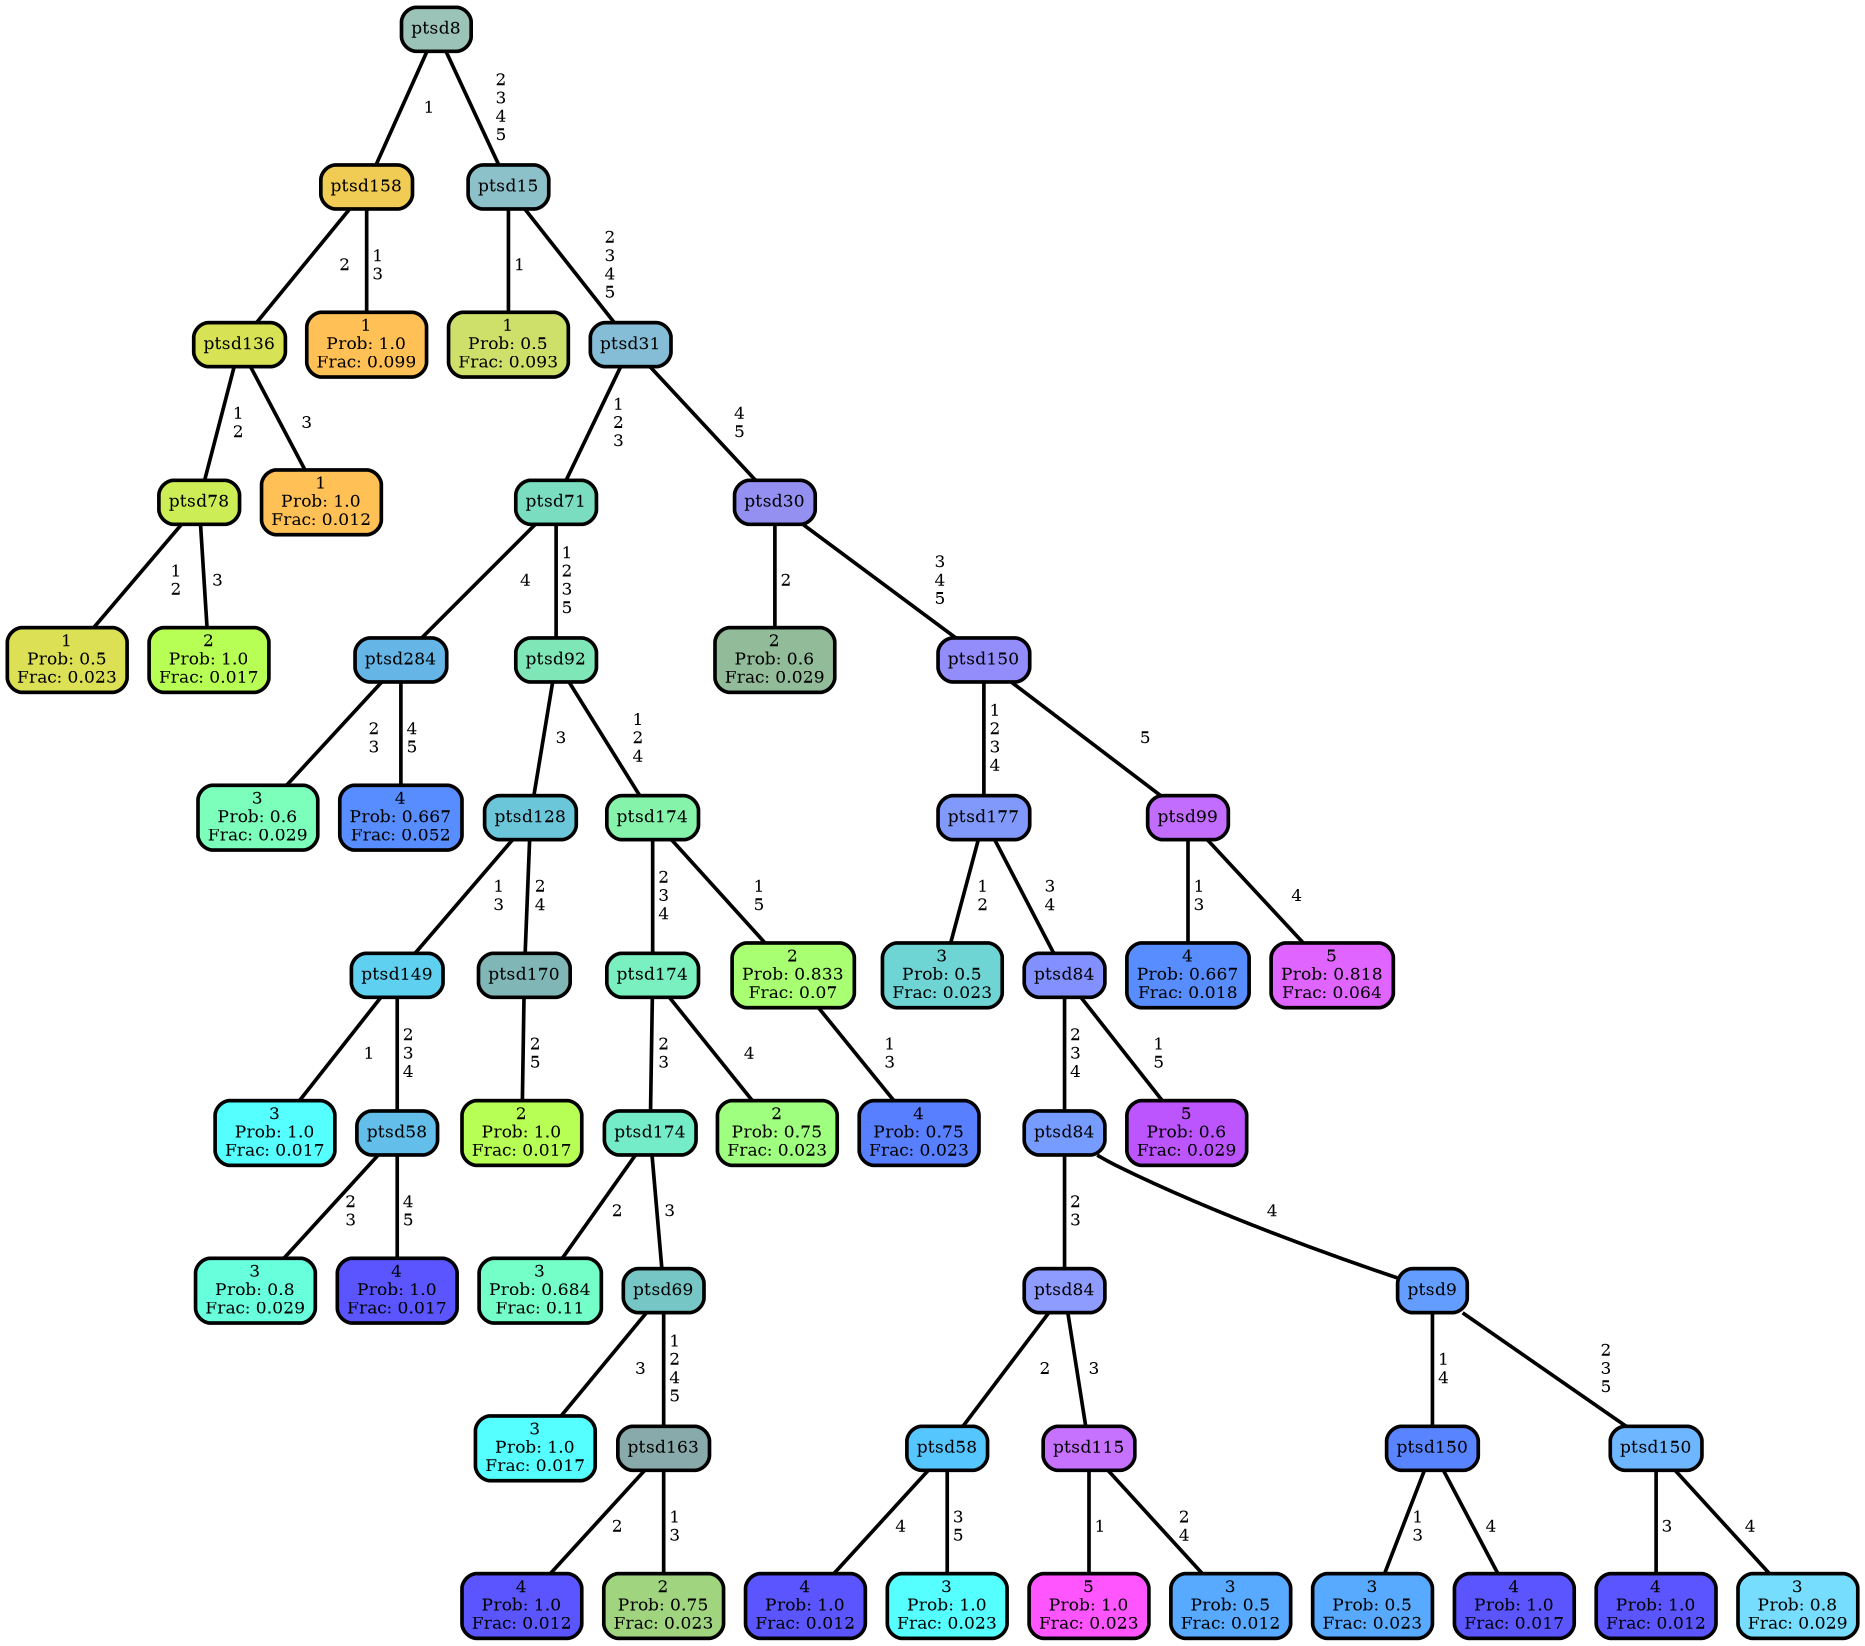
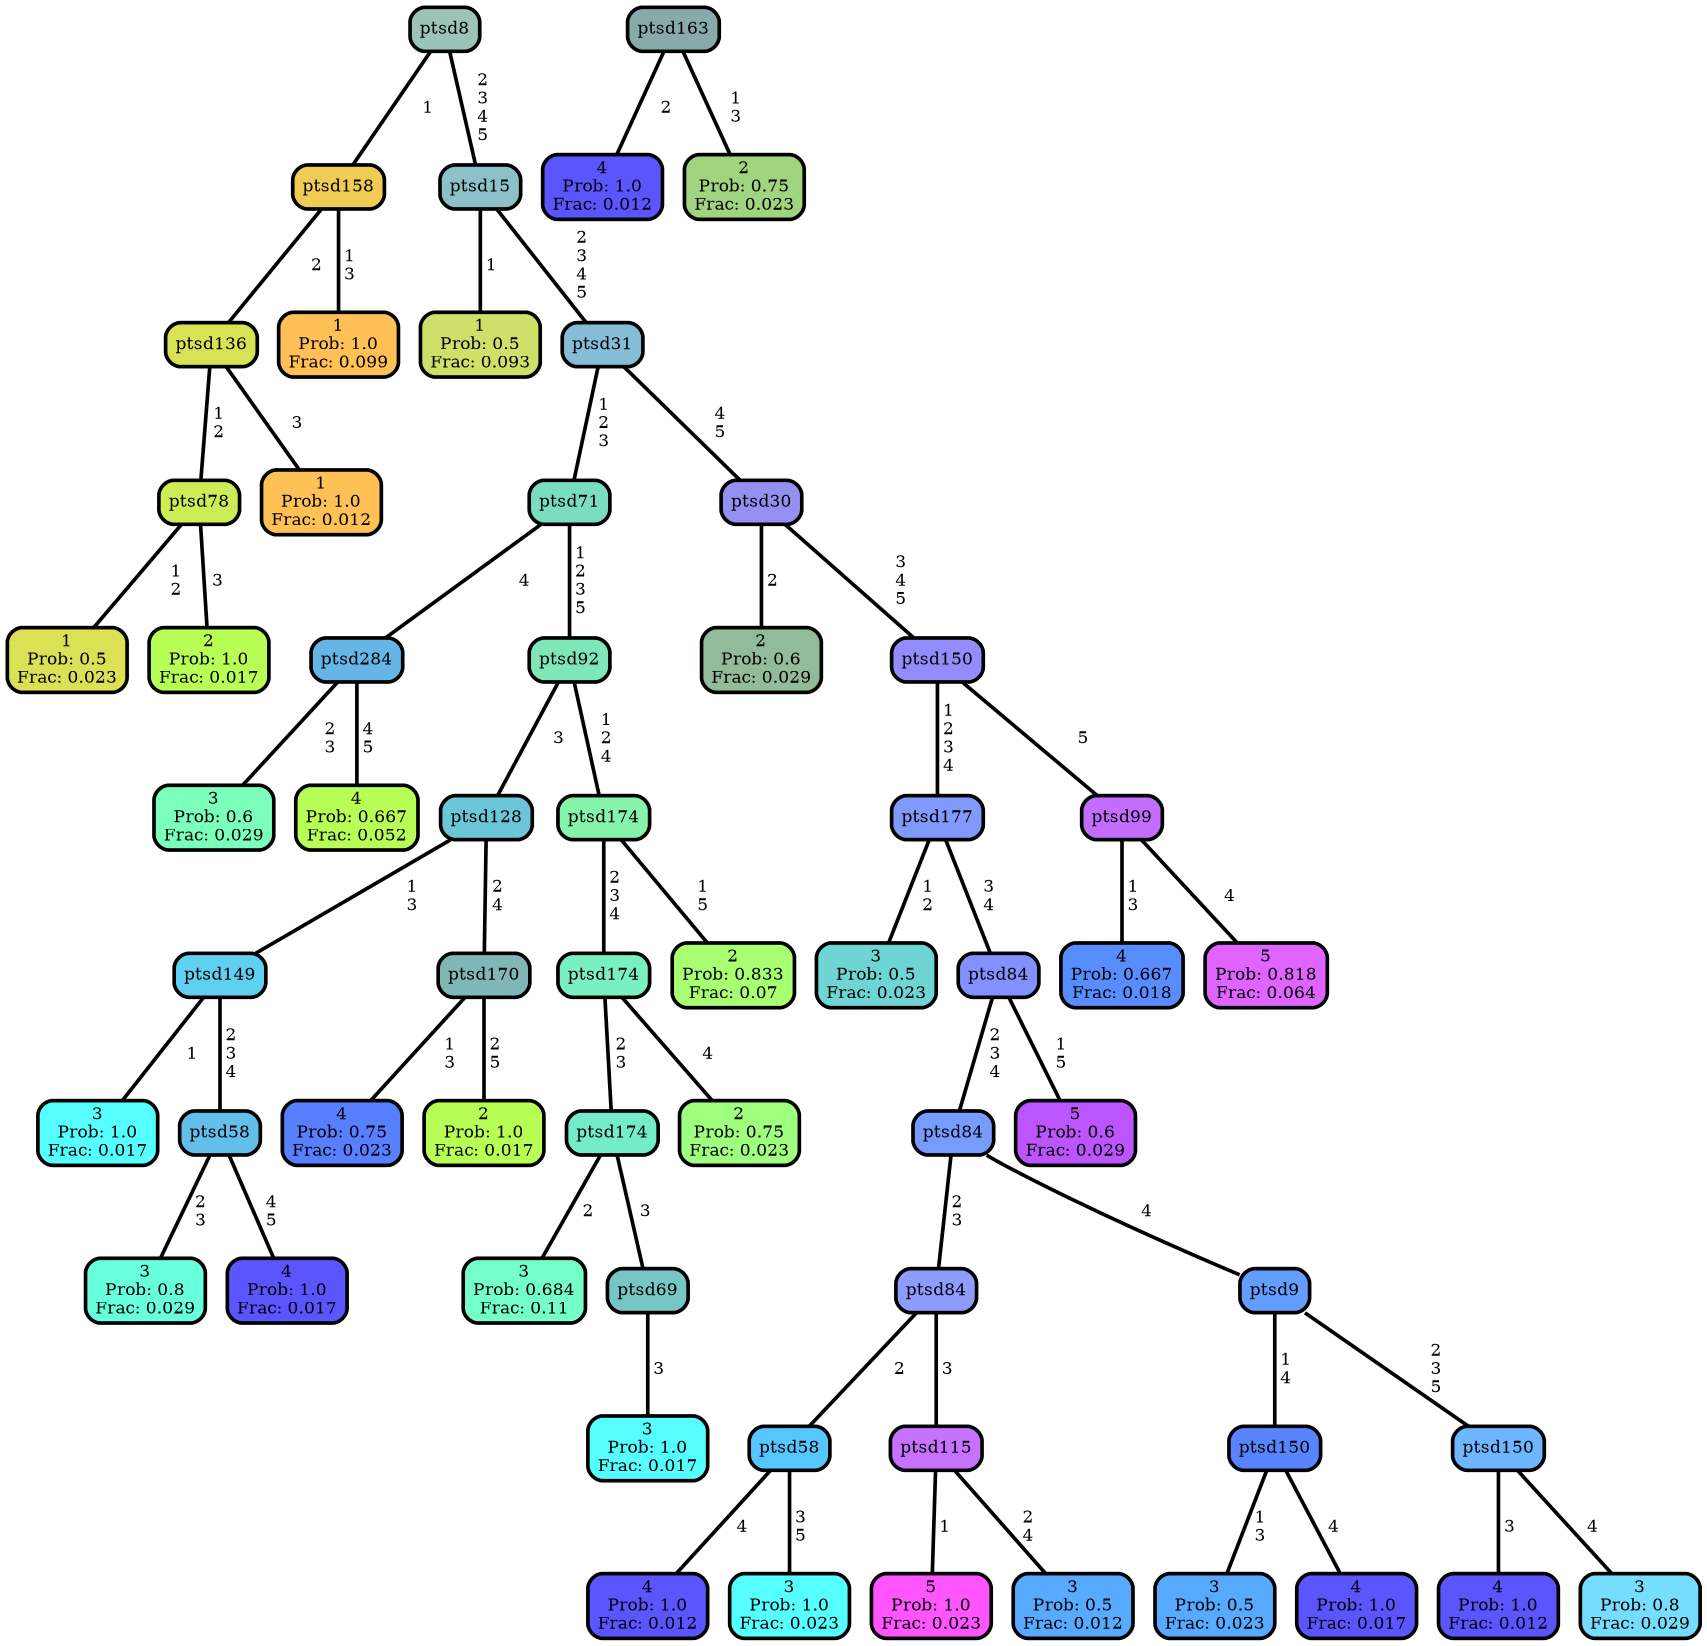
node "4 Prob: 0.667 Frac: 0.052": fillcolor #588dff -> #b8ff55
edge "2 Prob: 0.833 Frac: 0.07" -- "4 Prob: 0.75 Frac: 0.023": now "ptsd170" -- "4 Prob: 0.75 Frac: 0.023"
edge "ptsd69" -- "ptsd163": removed, label "1 2 4 5"
